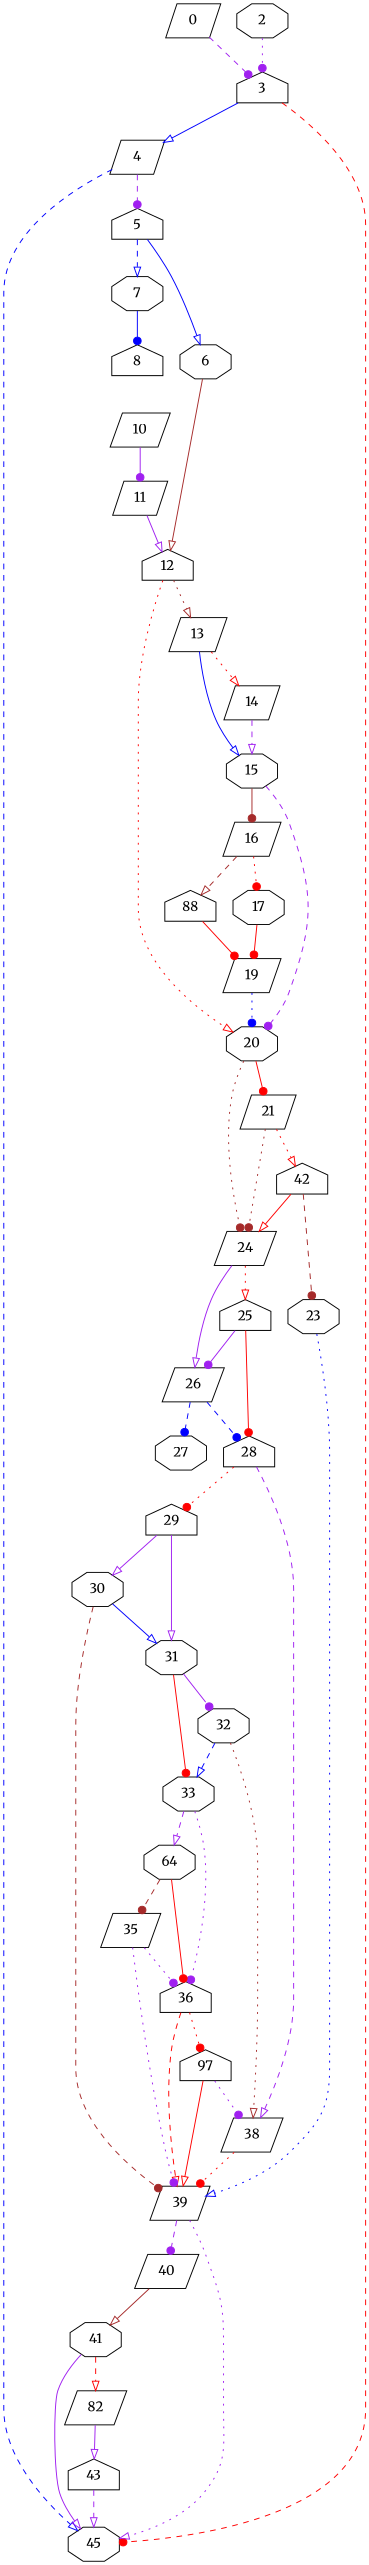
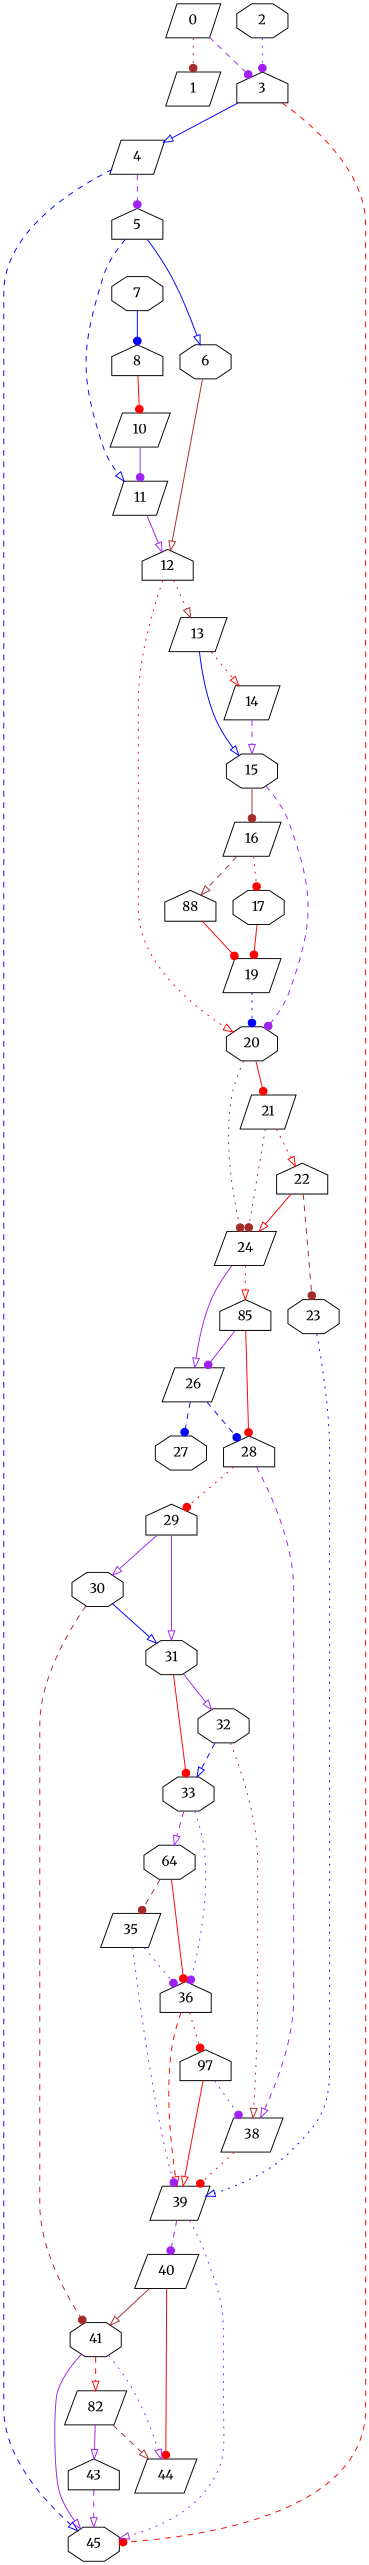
node "1": added
edge "5" -> "7": now "5" -> "11"
edge "8" -> "10": added
node "42": label "42" -> "22"
node "25": label "25" -> "85"
edge "31" -> "32": arrowhead dot -> onormal
edge "30" -> "39": now "30" -> "41"
node "44": added
